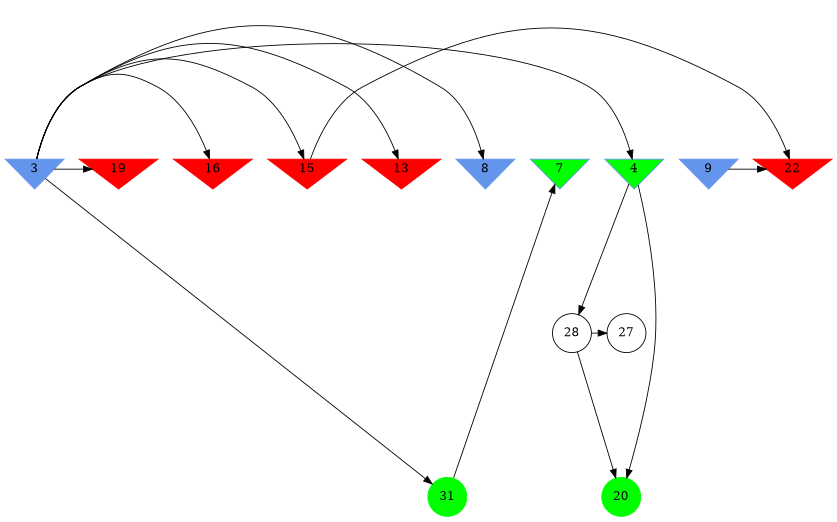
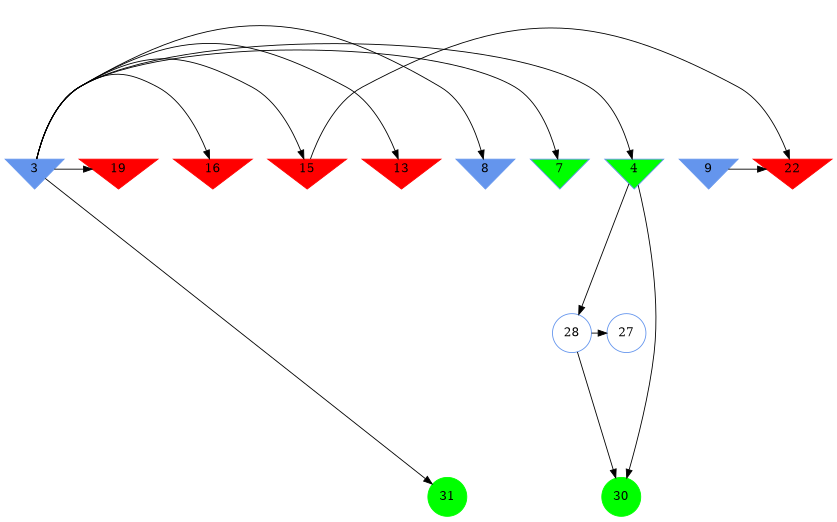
node "28": color black -> cornflowerblue
node "27": color black -> cornflowerblue
edge "31" -> "7": now "3" -> "7"
node "20": label "20" -> "30"
